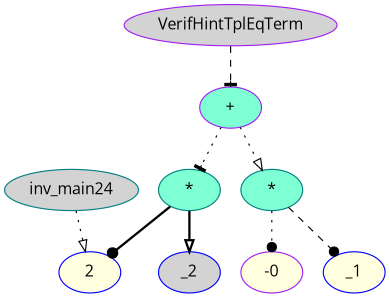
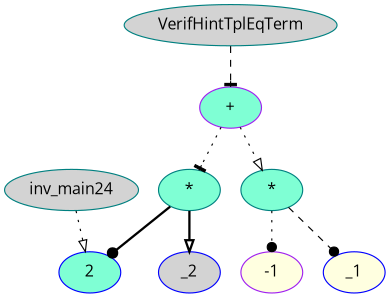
node "VerifHintTplEqTerm": color purple -> teal
node "2": fillcolor lightyellow -> aquamarine
node "-0": label "-0" -> "-1"
